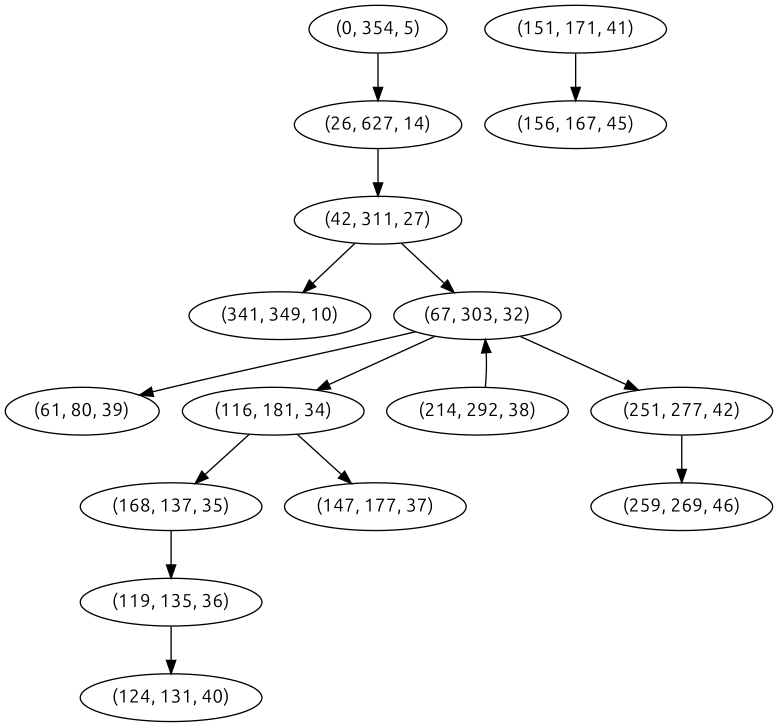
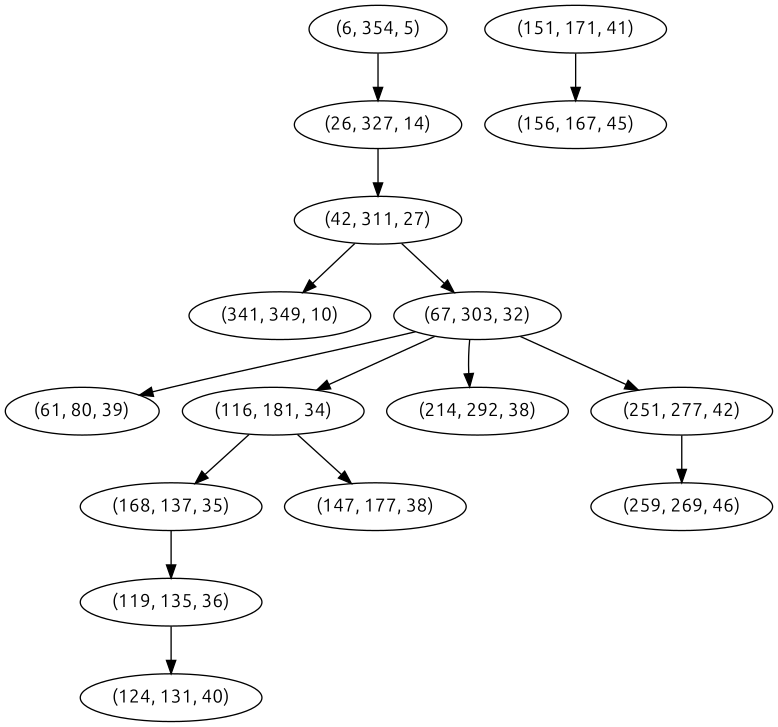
node "(0, 354, 5)": label "(0, 354, 5)" -> "(6, 354, 5)"
node "(26, 627, 14)": label "(26, 627, 14)" -> "(26, 327, 14)"
edge "(214, 292, 38)" -> "(67, 303, 32)": reversed
node "(147, 177, 37)": label "(147, 177, 37)" -> "(147, 177, 38)"
